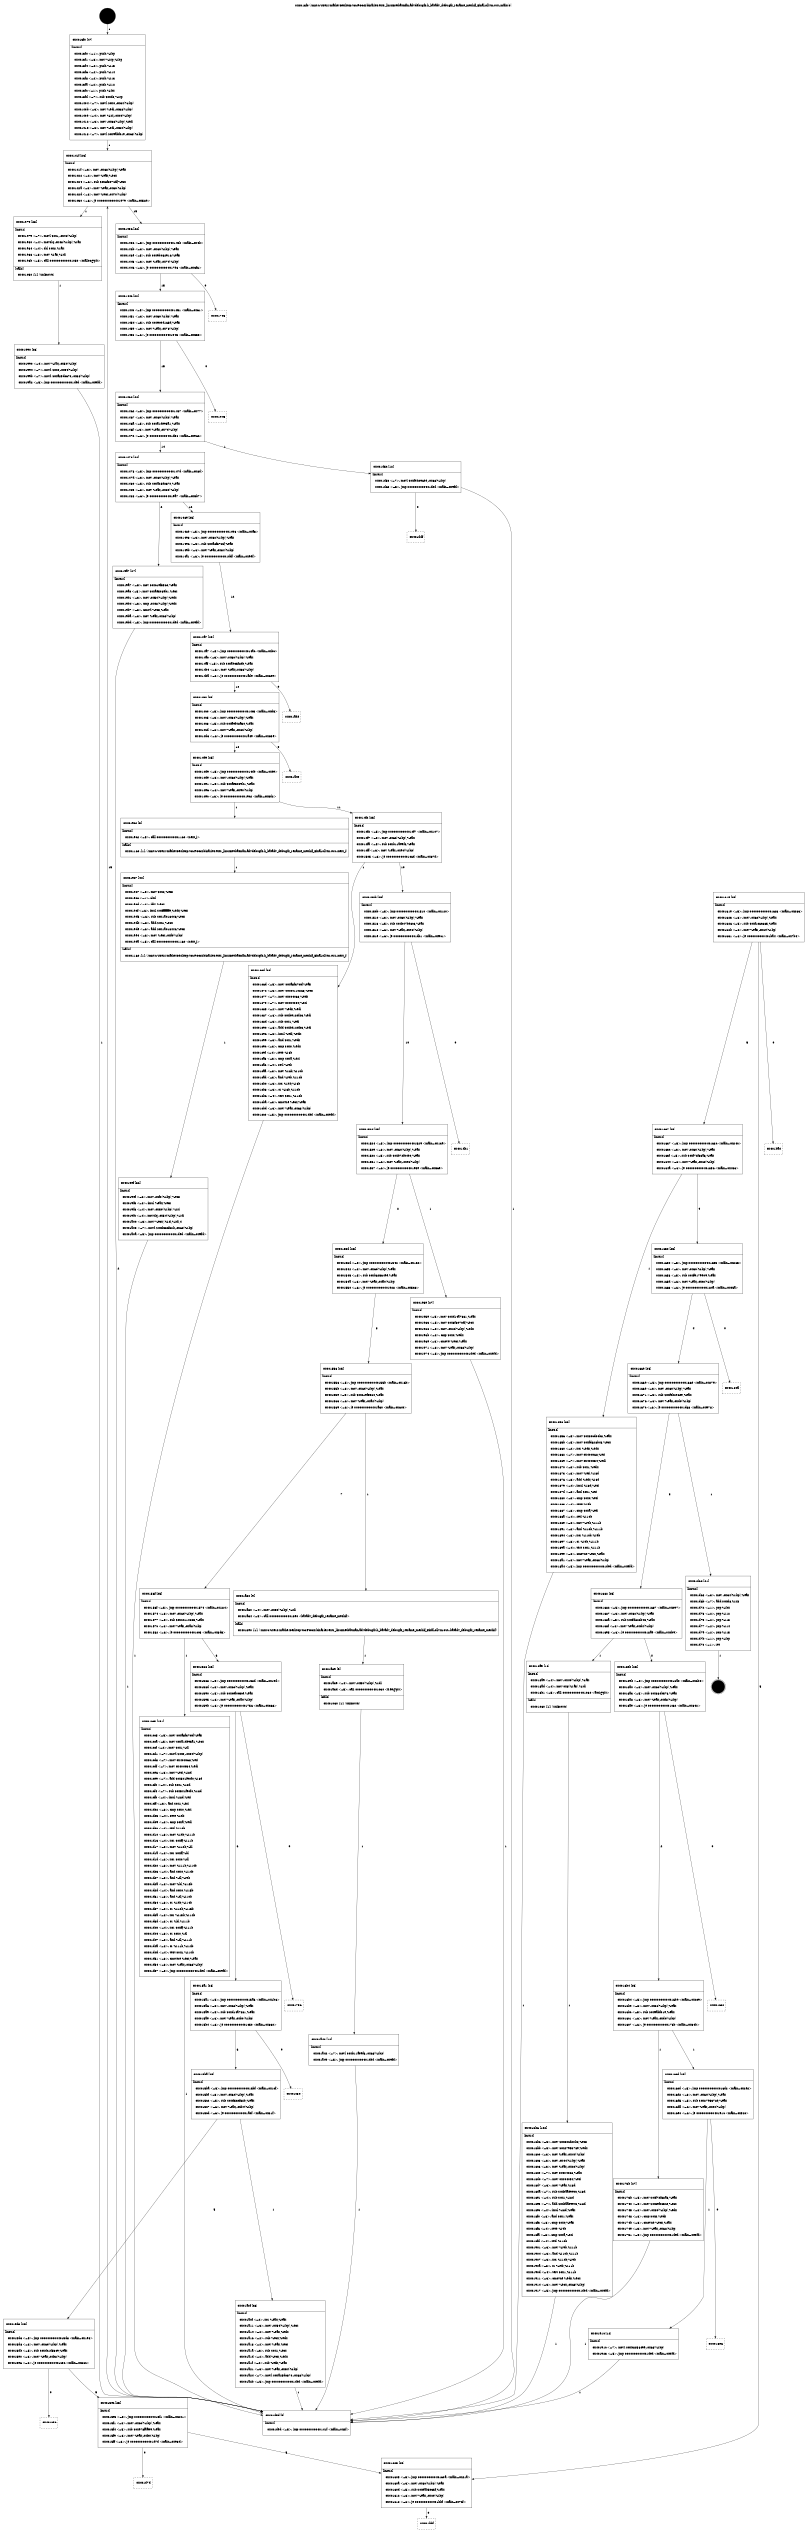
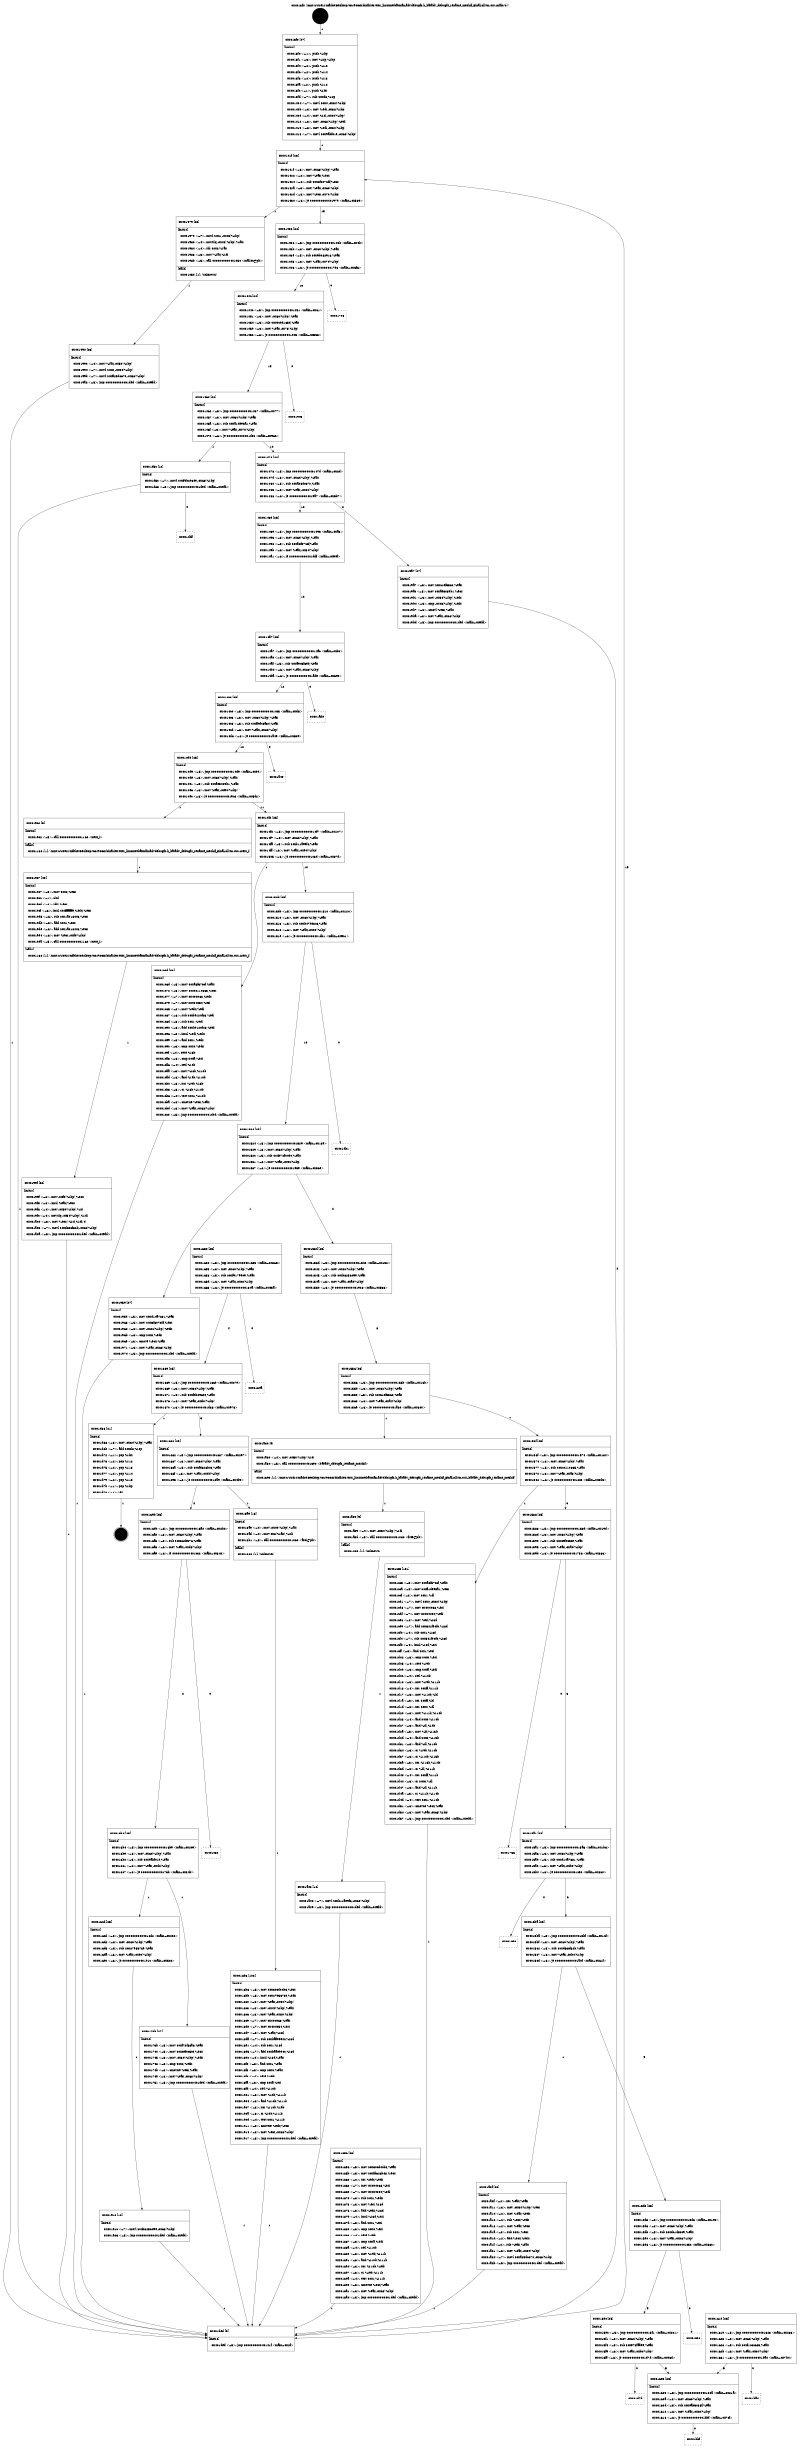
node "0x401637 [25]": removed
node "0x4016e6": removed
